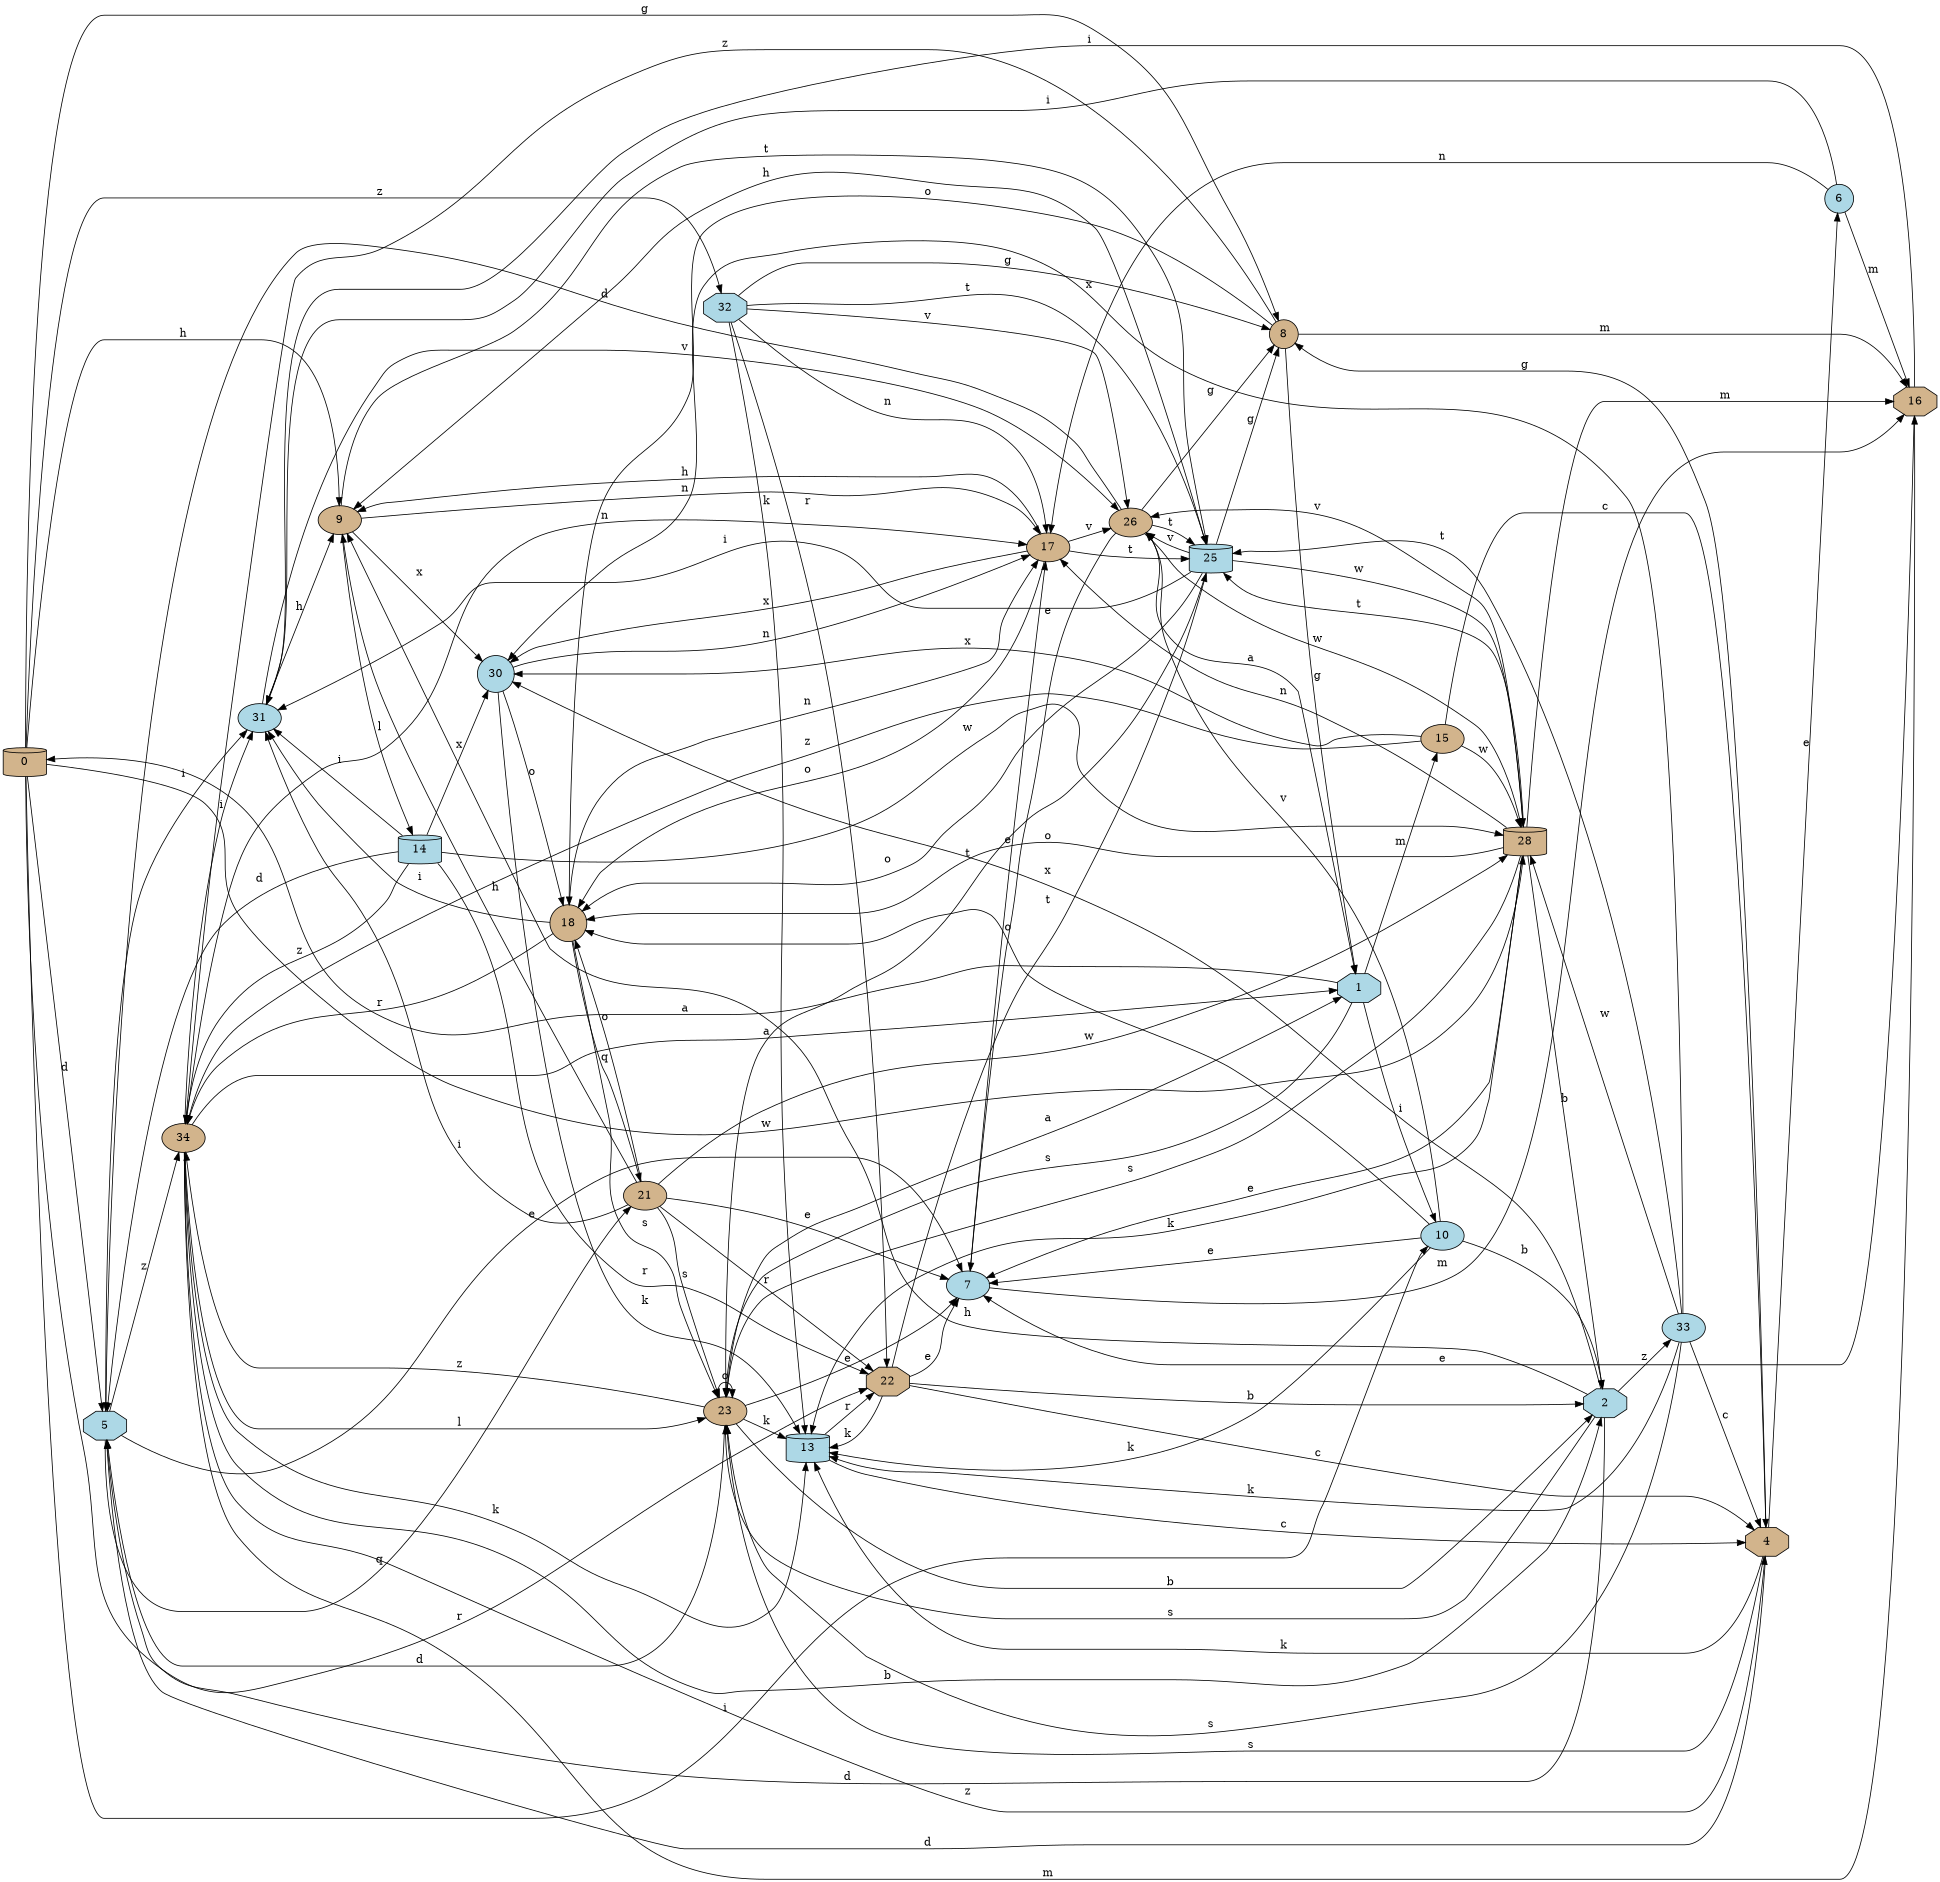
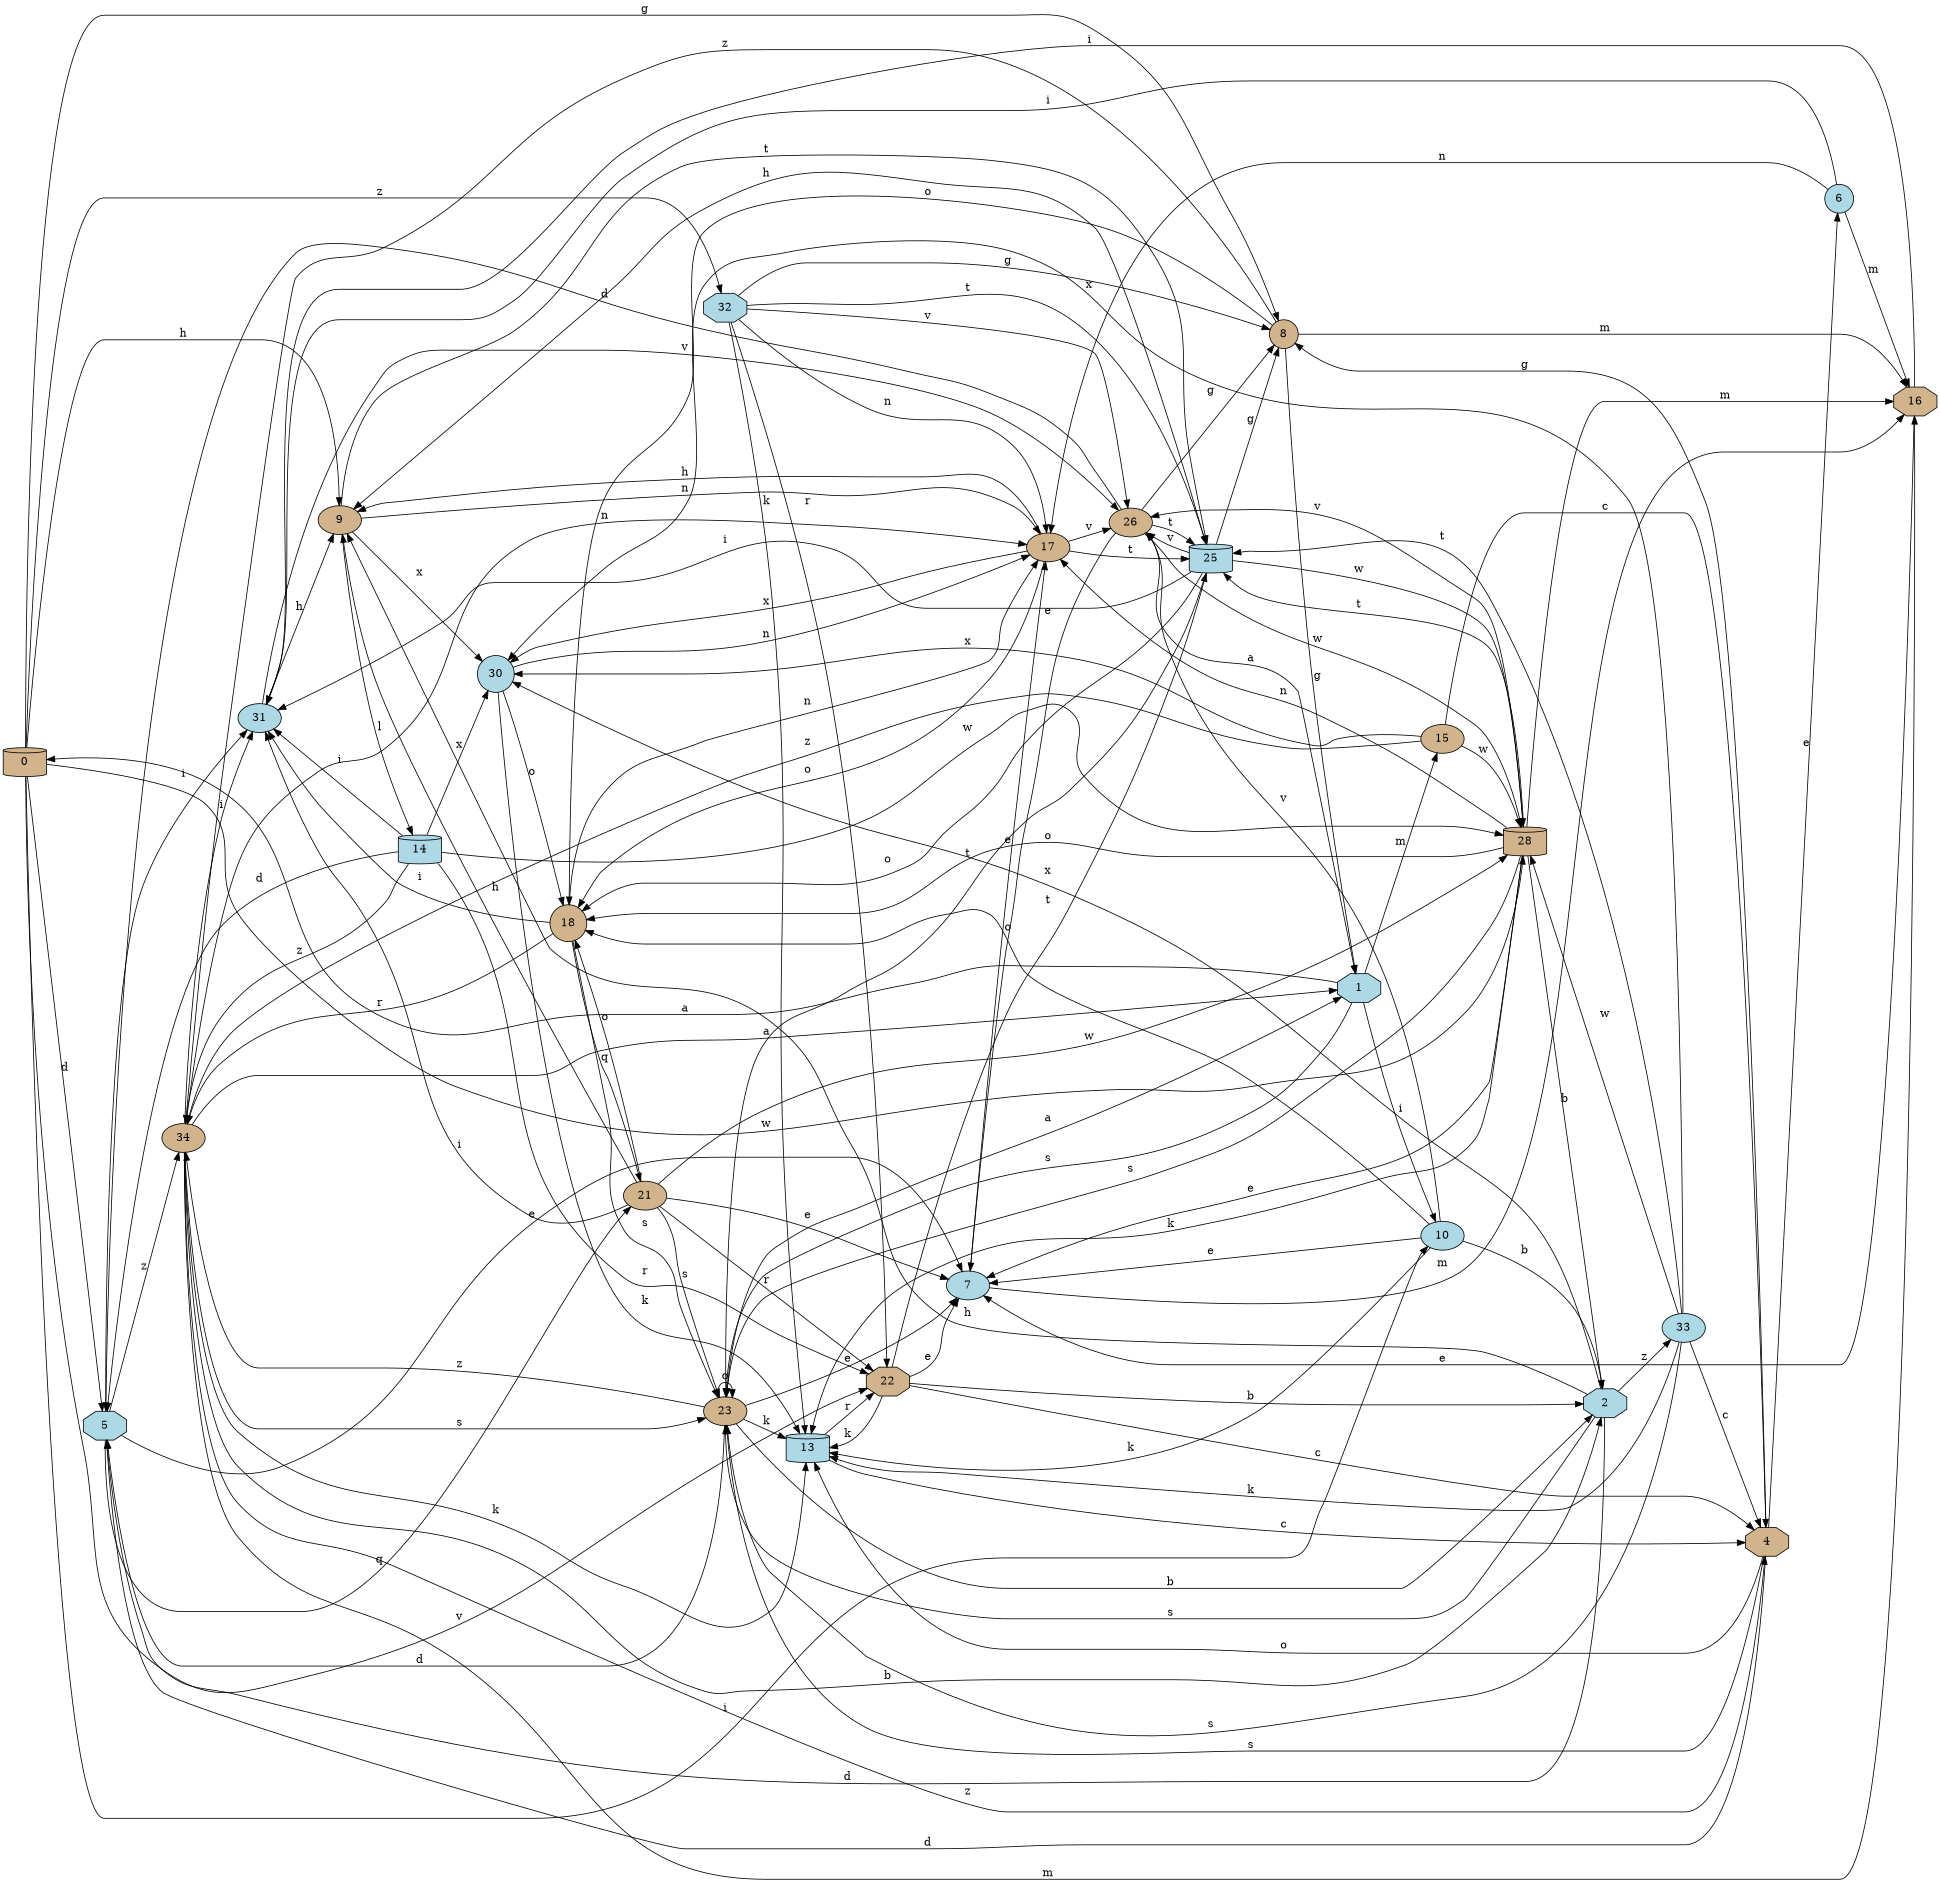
edge "34" -> "23": label "l" -> "s"
edge "0" -> "22": label "r" -> "v"
edge "4" -> "13": label "k" -> "o"
